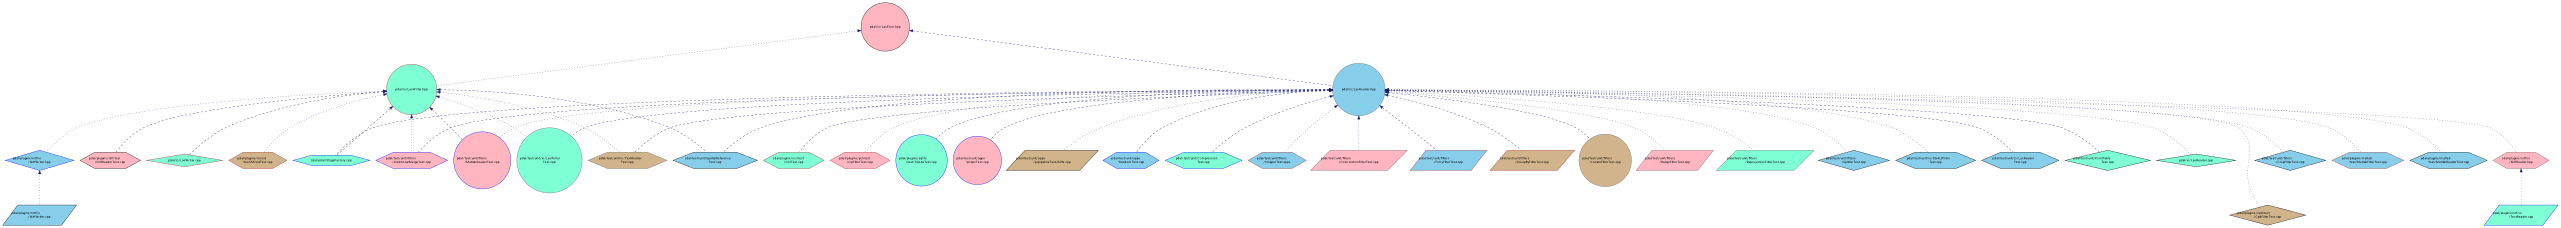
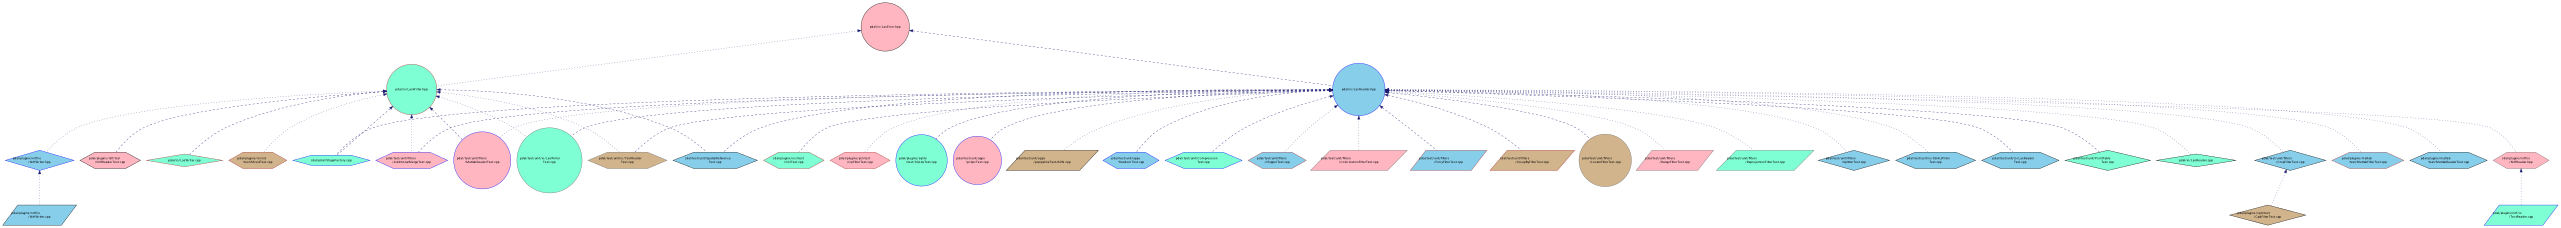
node "pdal/io/LasReader.hpp": color gray40 -> blue
edge "pdal/plugins/cpd/test /CpdFilterTest.cpp" -> "pdal/io/LasReader.hpp": now "pdal/plugins/cpd/test /CpdFilterTest.cpp" -> "pdal/test/unit/filters /CropFilterTest.cpp"
node "pdal/test/unit/filters /ChipperTest.apps": label "pdal/test/unit/filters /ChipperTest.apps" -> "pdal/test/unit/filters /ChipperTest.cpp"
